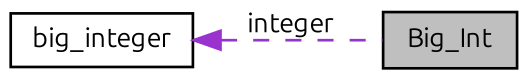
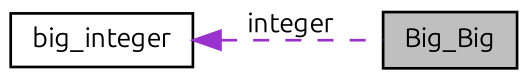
node "Big_Int": label "Big_Int" -> "Big_Big"
